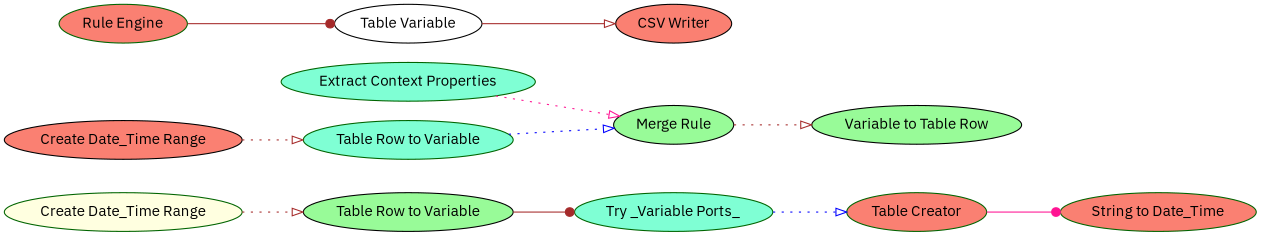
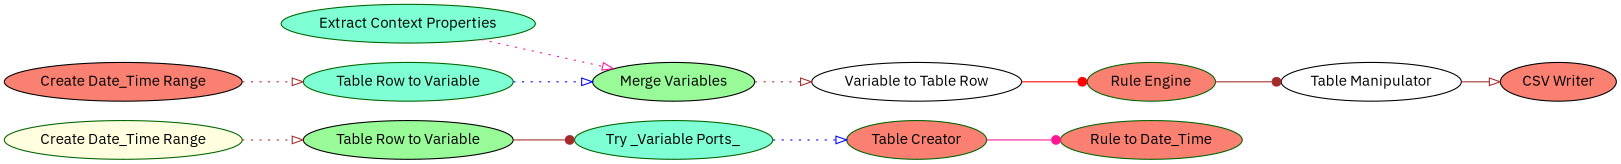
node "Table Variable": label "Table Variable" -> "Table Manipulator"
edge "Variable to Table Row" -> "Rule Engine": added
node "Merge Rule": label "Merge Rule" -> "Merge Variables"
node "Variable to Table Row": fillcolor palegreen -> white
node "String to Date_Time": label "String to Date_Time" -> "Rule to Date_Time"
